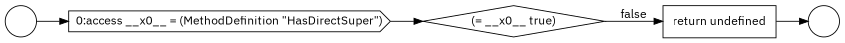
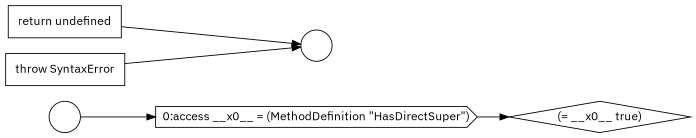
edge "(= __x0__ true)" -> "return undefined": removed, label "false"
node "throw SyntaxError": added
